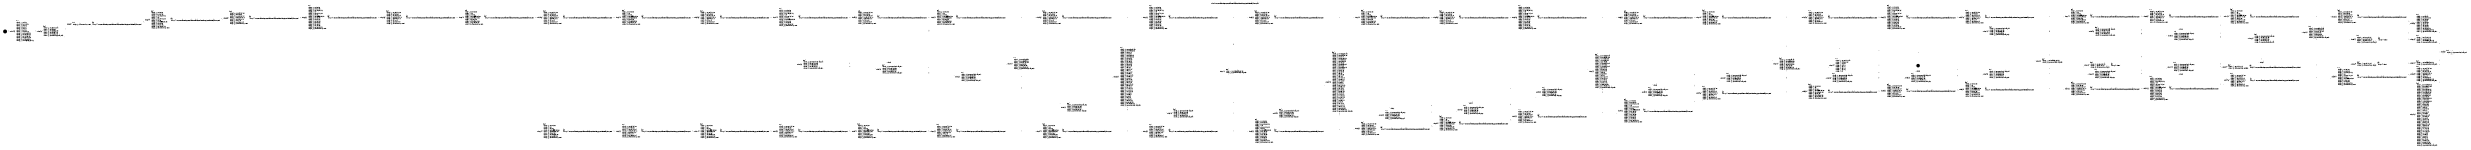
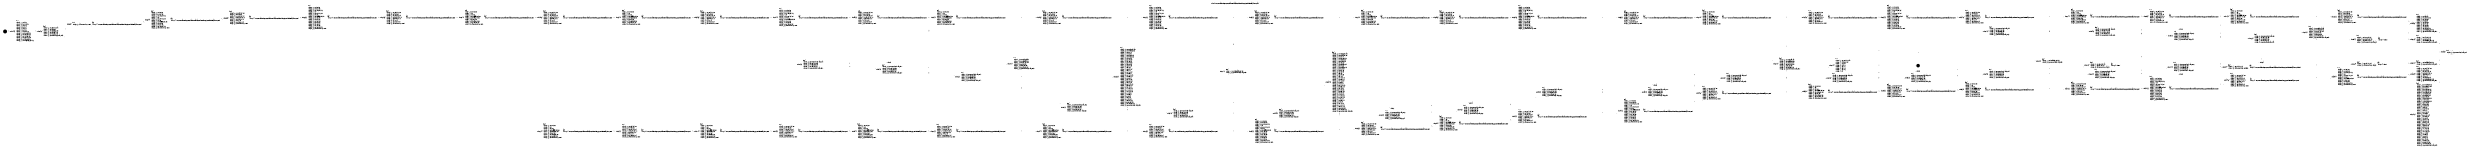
node "0x4021c6 [88]": removed
